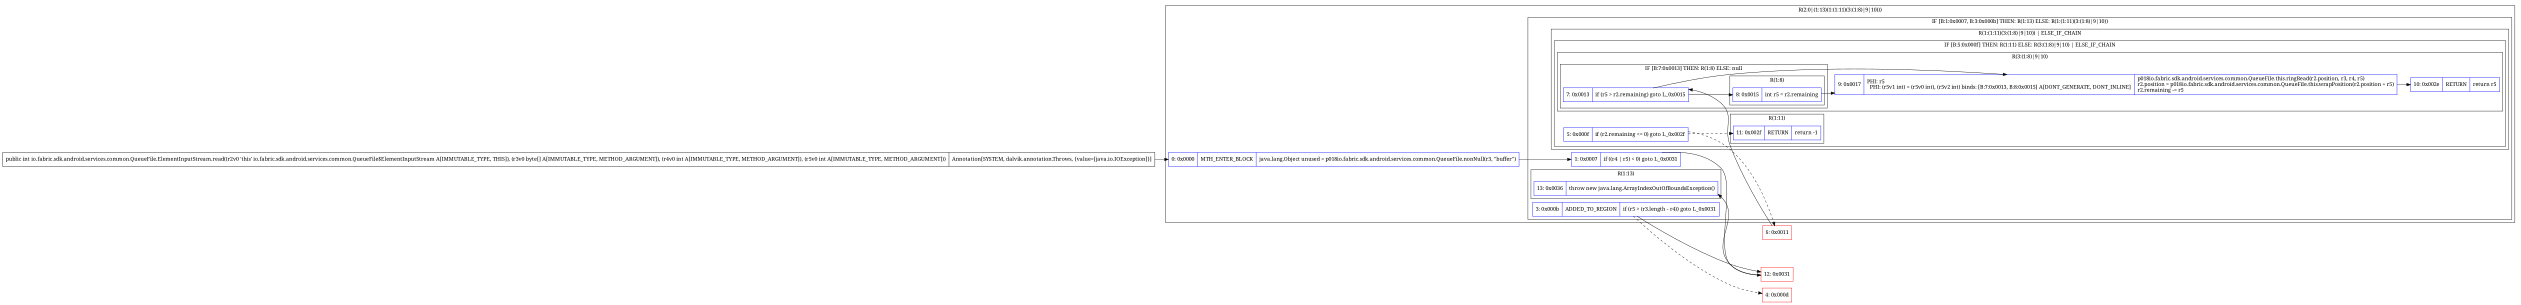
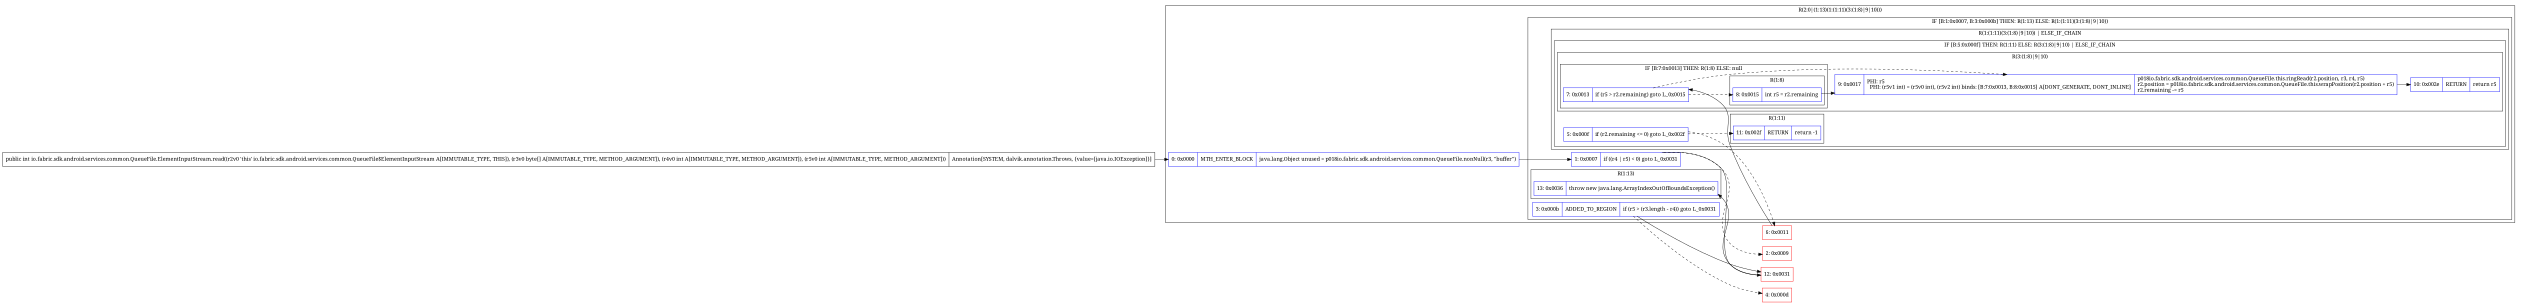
edge "7: 0x0013" -> "9: 0x0017": style solid -> dashed
edge "7: 0x0013" -> "8: 0x0015": style solid -> dashed
node "2: 0x0009": added
